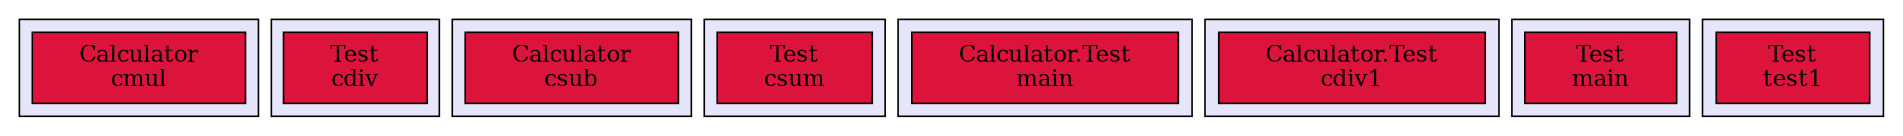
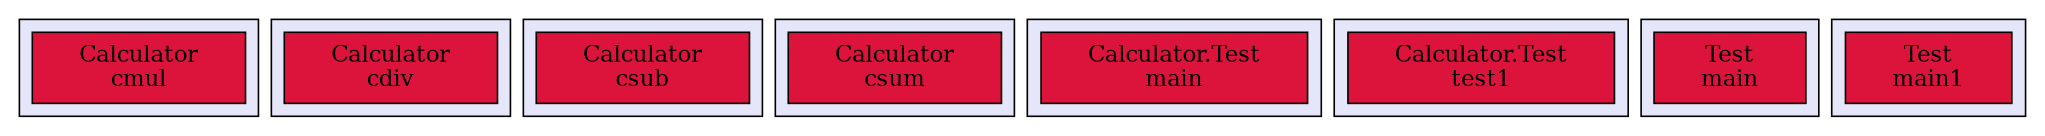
node "Test cdiv": label "Test cdiv" -> "Calculator cdiv"
node "Test csum": label "Test csum" -> "Calculator csum"
node "Calculator.Test cdiv1": label "Calculator.Test cdiv1" -> "Calculator.Test test1"
node "Test test1": label "Test test1" -> "Test main1"
